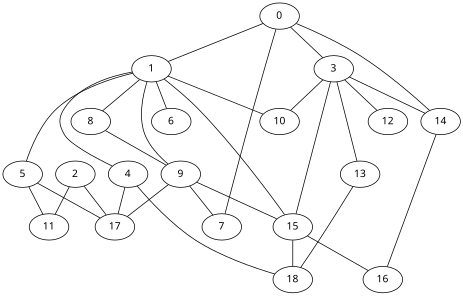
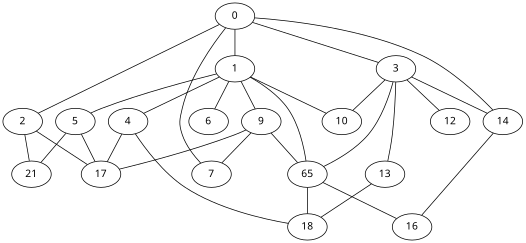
edge "0" -- "2": added
node "8": removed
node "11": label "11" -> "21"
node "15": label "15" -> "65"
